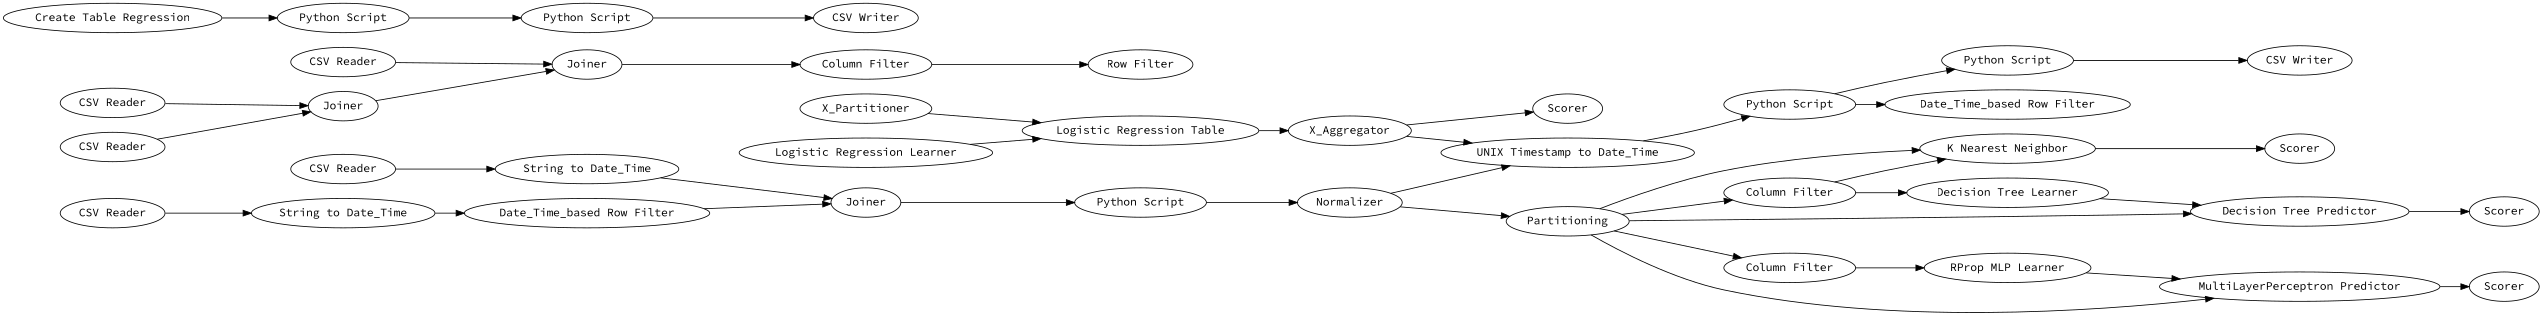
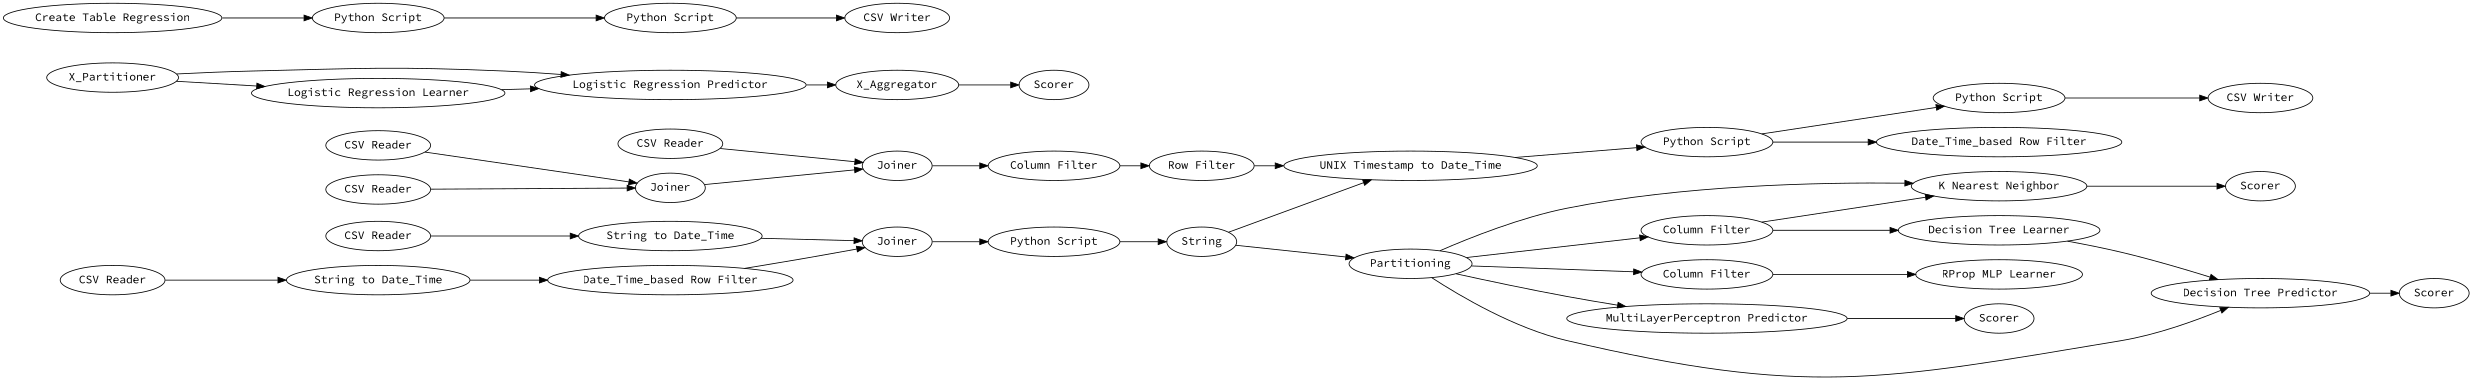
edge "X_Partitioner" -> "Logistic Regression Learner": added
node "Logistic Regression Table": label "Logistic Regression Table" -> "Logistic Regression Predictor"
edge "X_Aggregator" -> "UNIX Timestamp to Date_Time": now "Row Filter" -> "UNIX Timestamp to Date_Time"
node "Normalizer": label "Normalizer" -> "String"
edge "RProp MLP Learner" -> "MultiLayerPerceptron Predictor": removed
